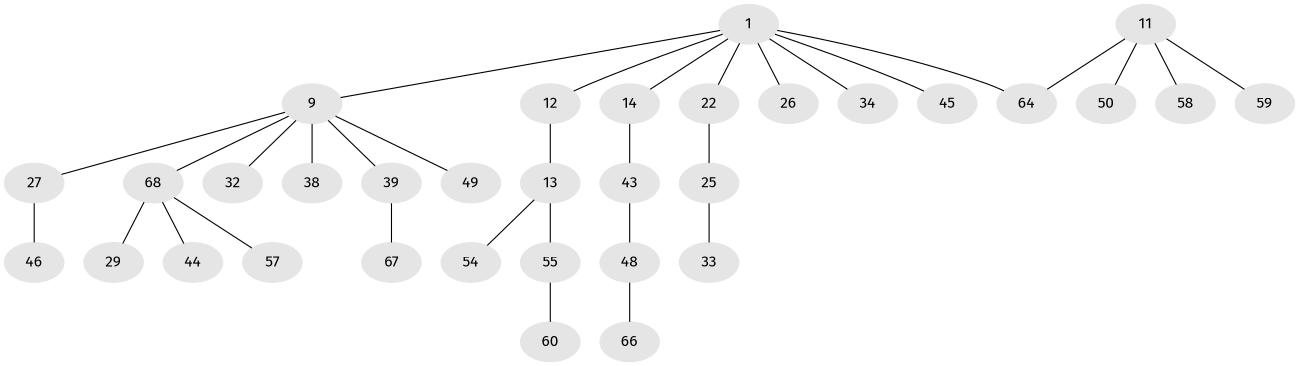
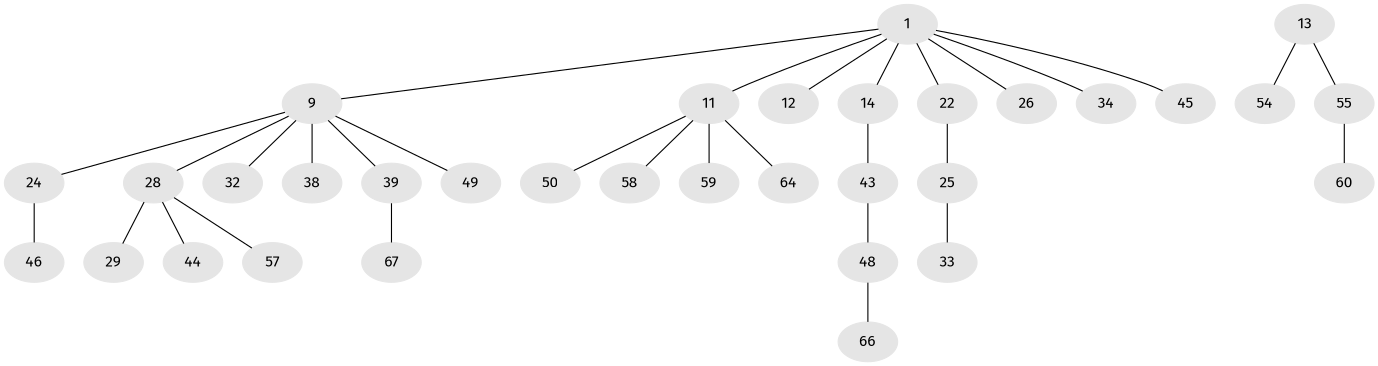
edge "1" -- "64": now "1" -- "11"
edge "12" -- "13": removed
node "27": label "27" -> "24"
node "68": label "68" -> "28"
